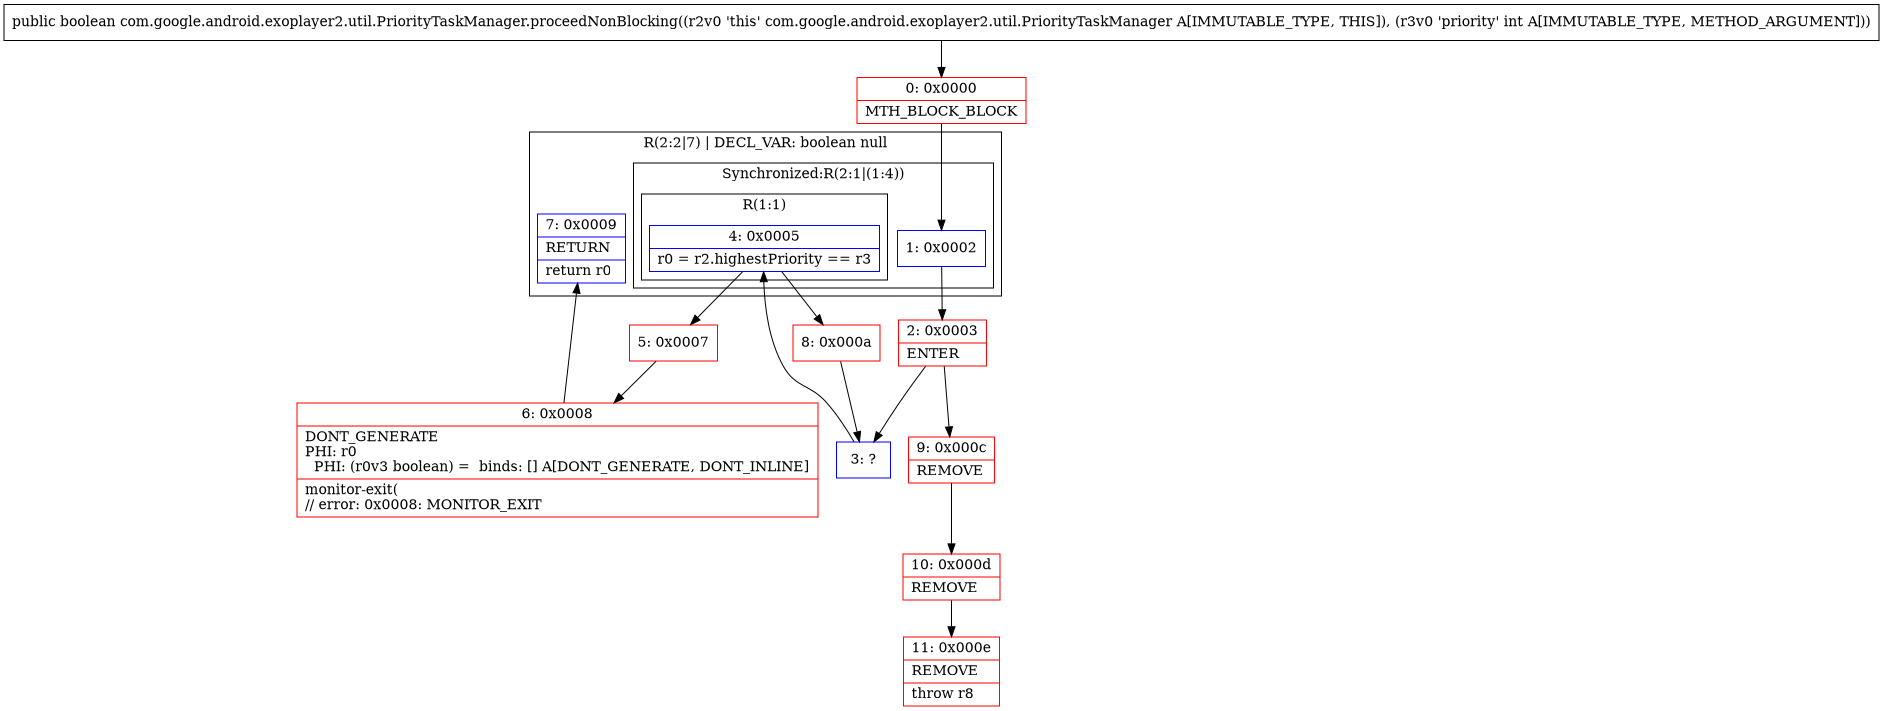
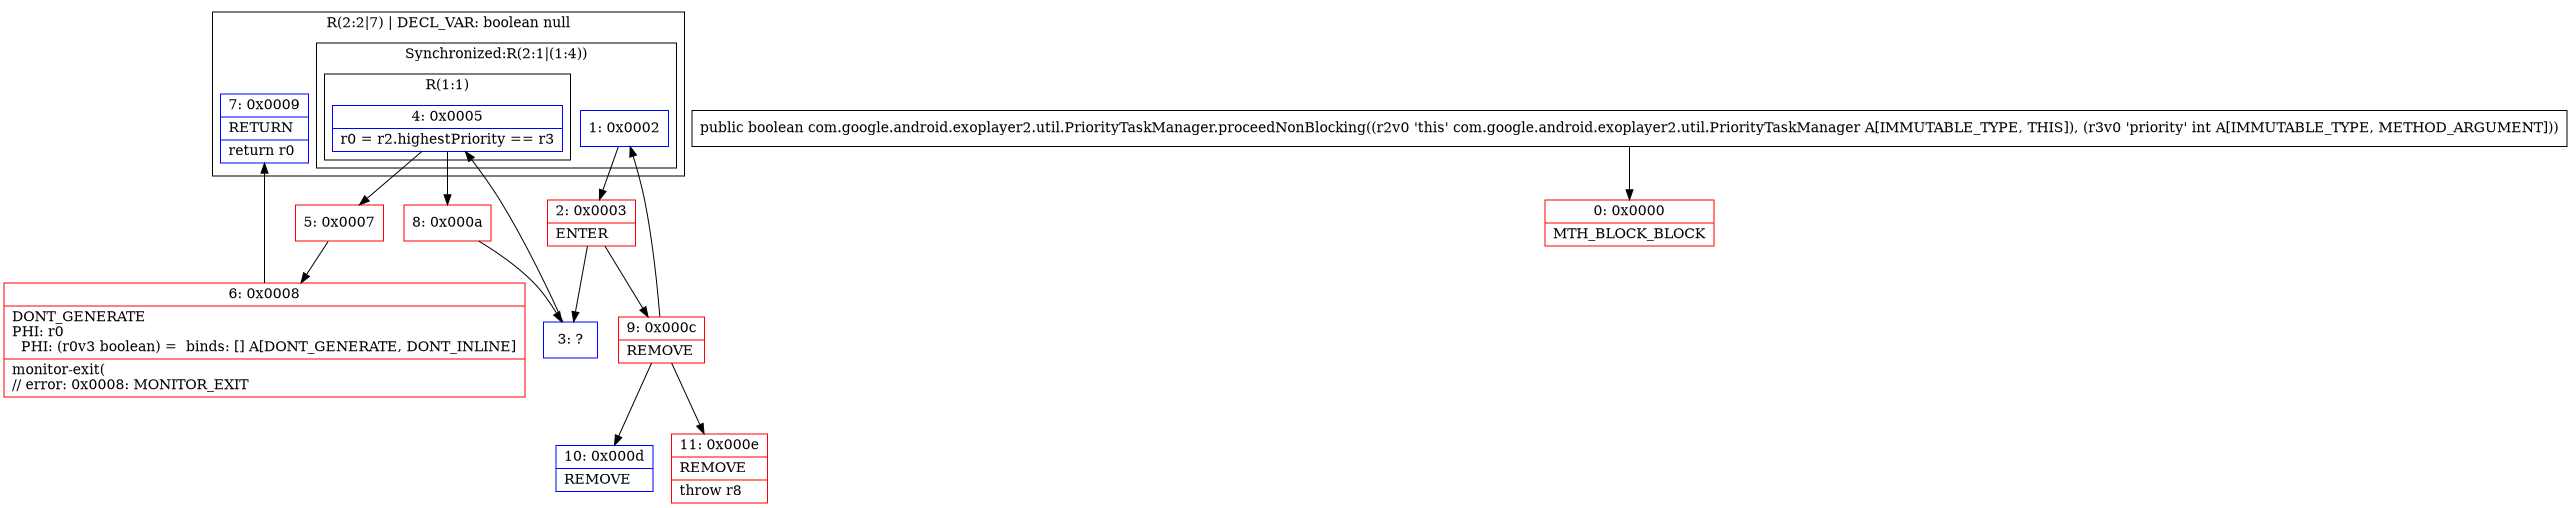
edge "0: 0x0000" -> "1: 0x0002": now "9: 0x000c" -> "1: 0x0002"
node "10: 0x000d": color red -> blue
edge "10: 0x000d" -> "11: 0x000e": now "9: 0x000c" -> "11: 0x000e"
